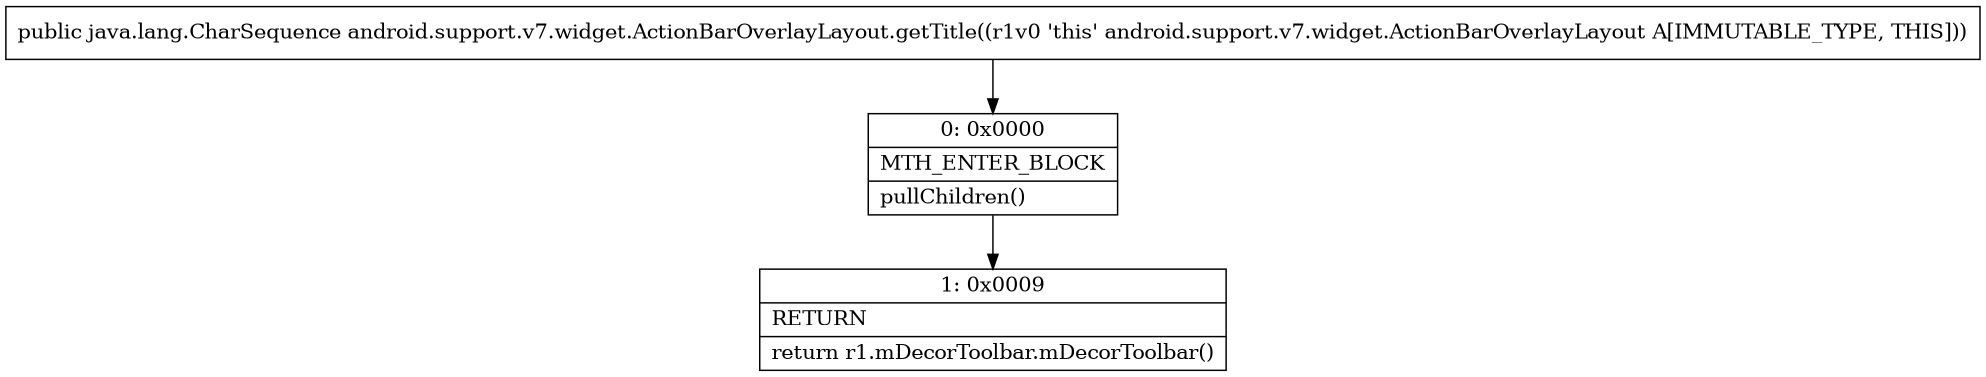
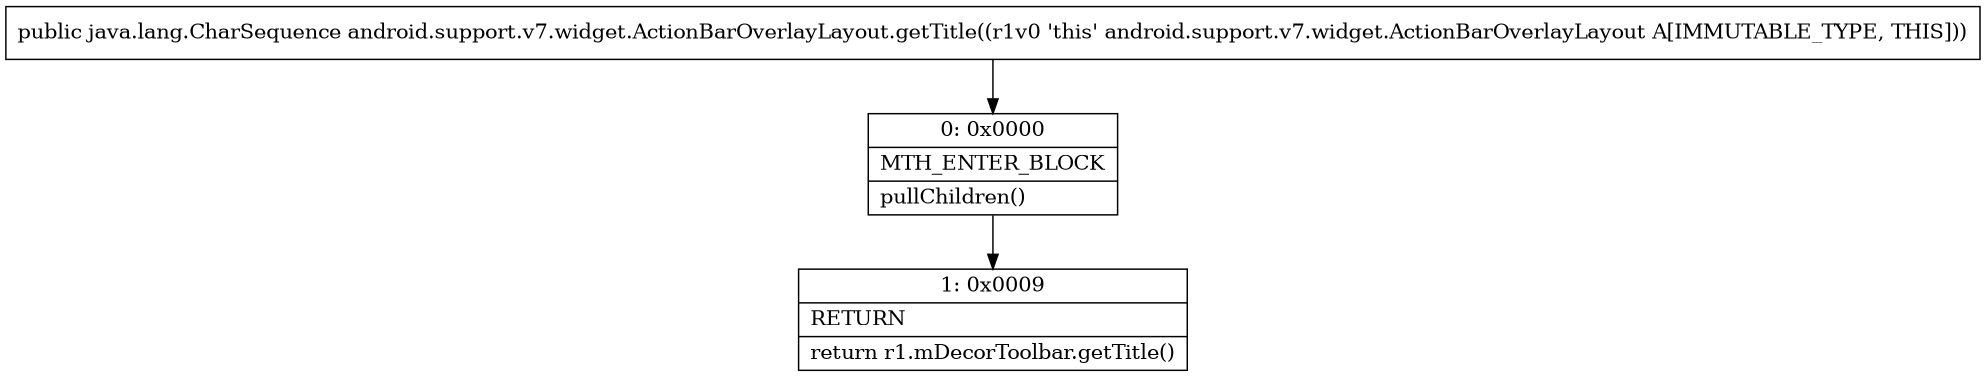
node "1: 0x0009": text "return r1.mDecorToolbar.mDecorToolbar()" -> "return r1.mDecorToolbar.getTitle()"
